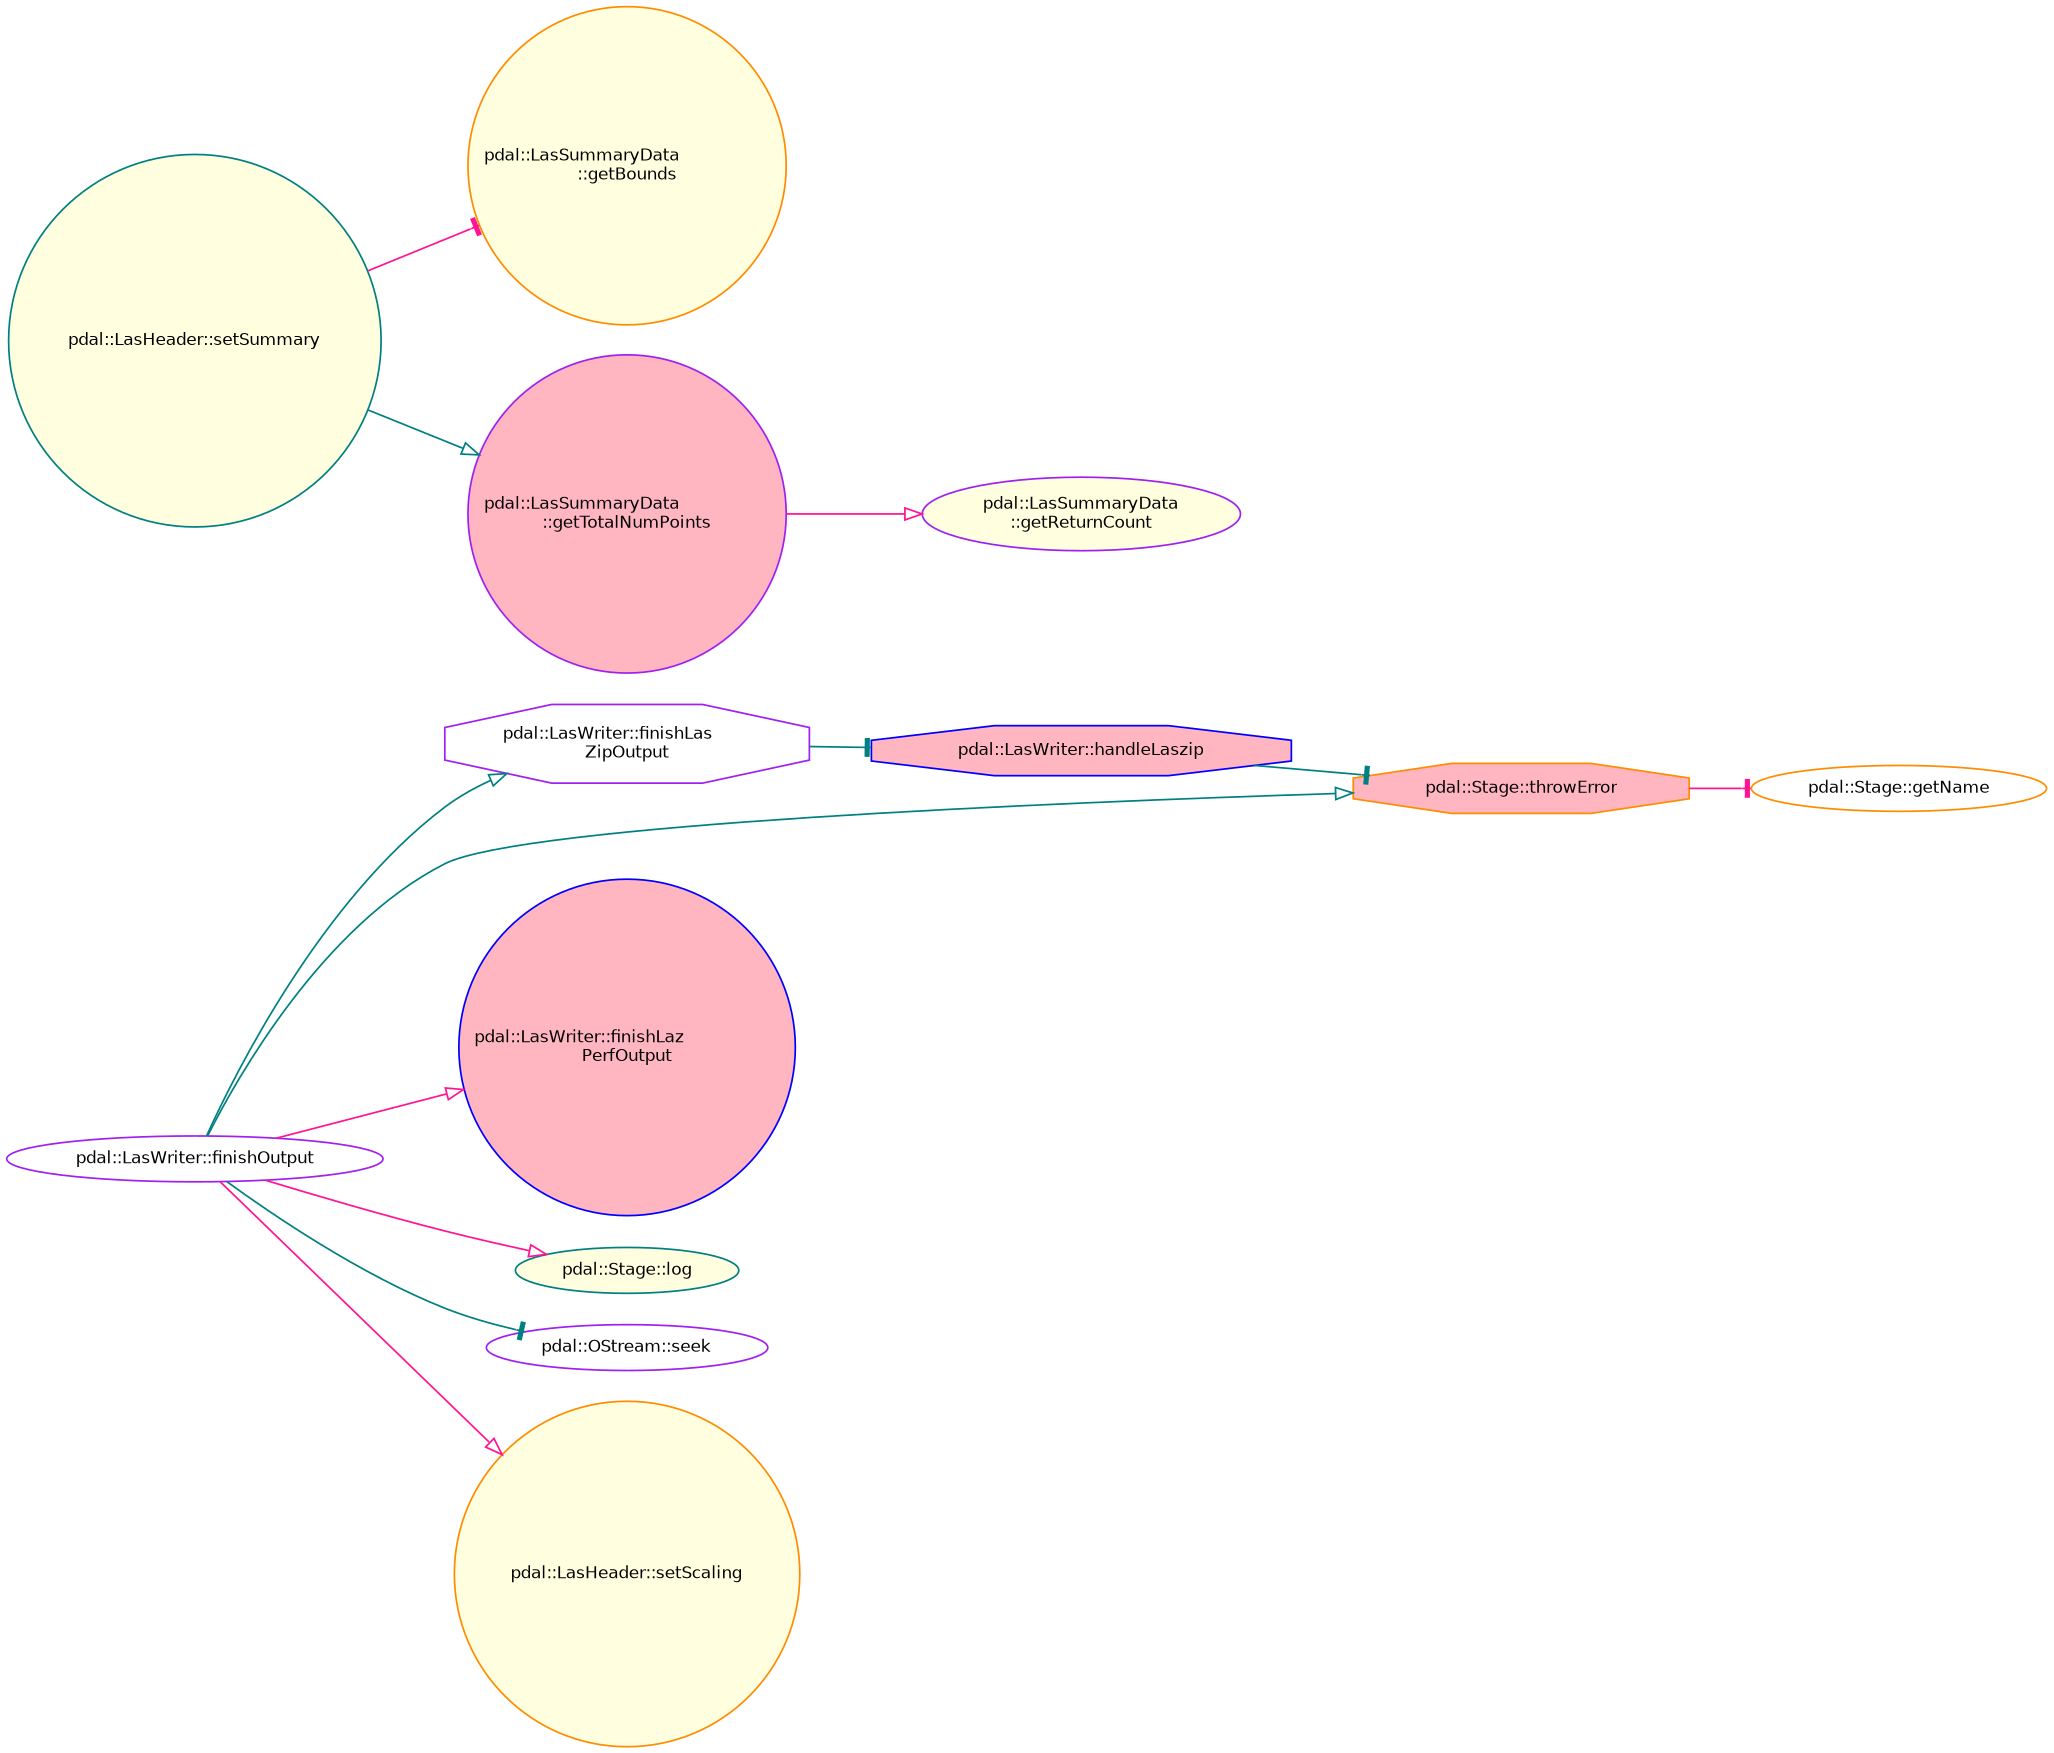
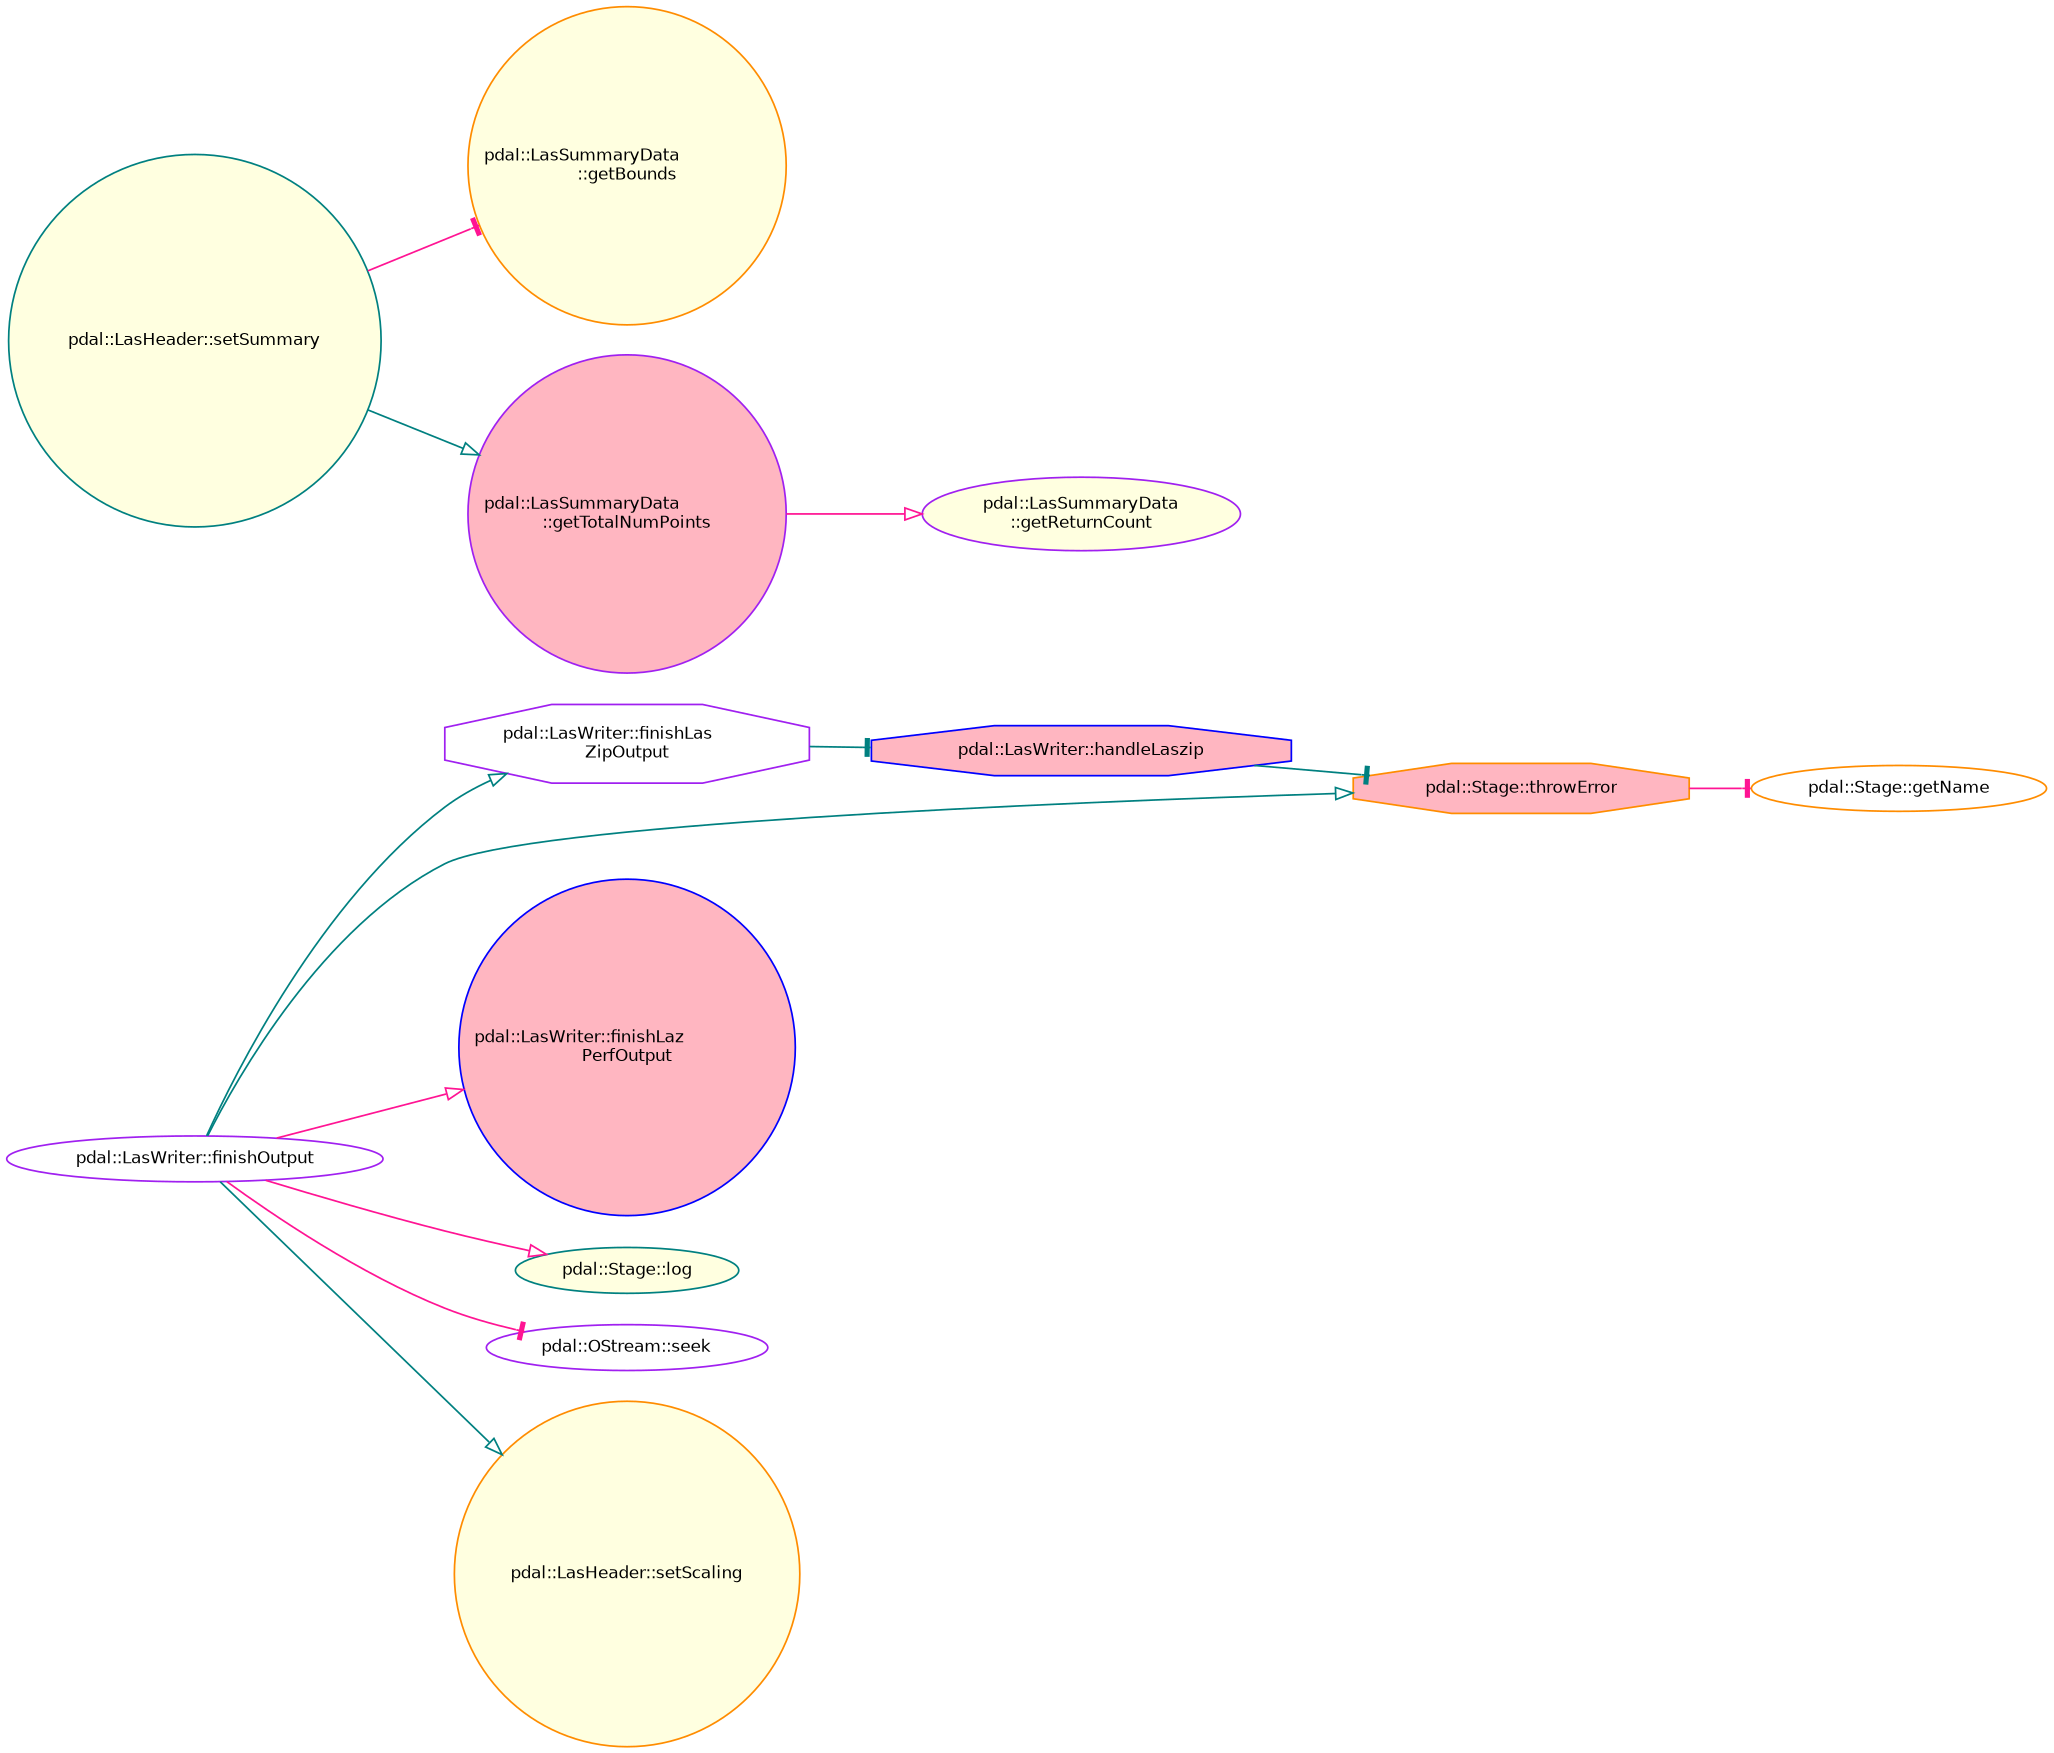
edge "pdal::LasWriter::finishOutput" -> "pdal::OStream::seek": color teal -> deeppink
edge "pdal::LasWriter::finishOutput" -> "pdal::LasHeader::setScaling": color deeppink -> teal
